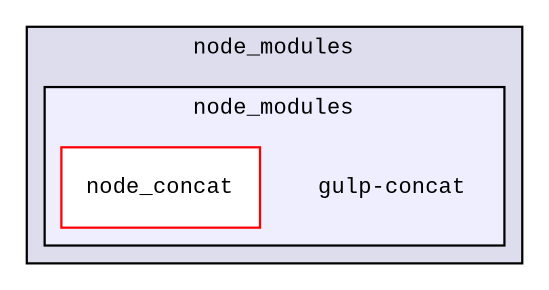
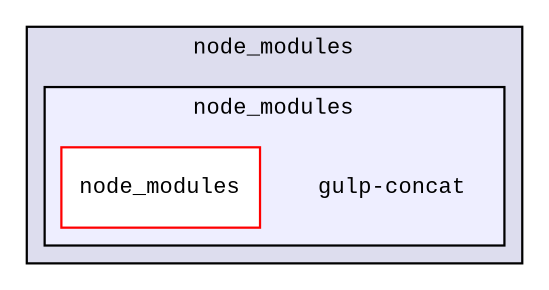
node "node_concat": label "node_concat" -> "node_modules"
